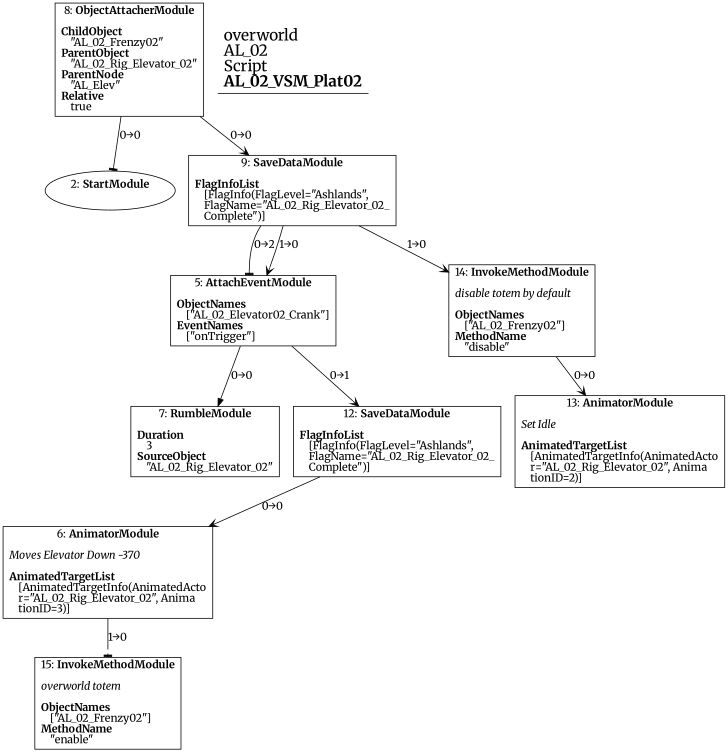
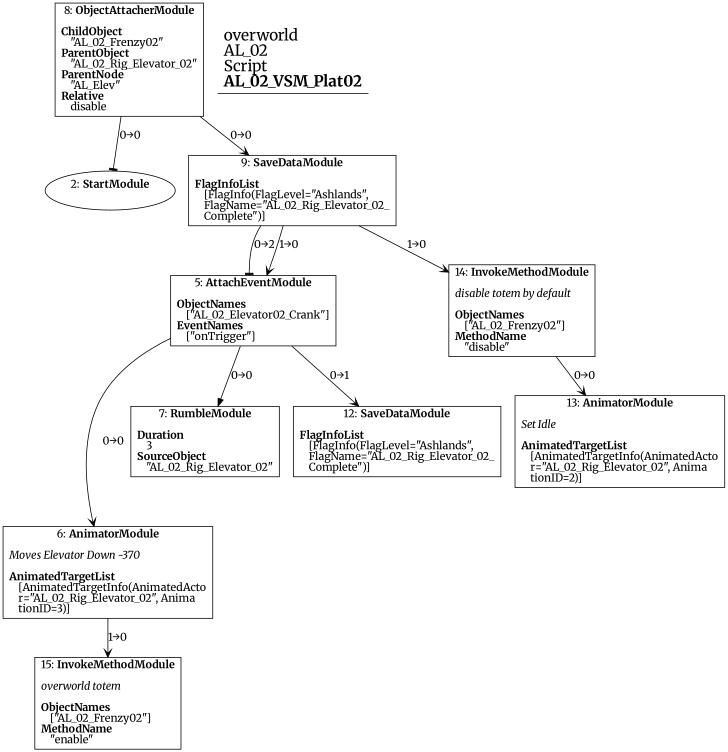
node "8:": text "true" -> "disable"
edge "12:" -> "6:": now "5:" -> "6:"
edge "6:" -> "15:": arrowhead tee -> vee
